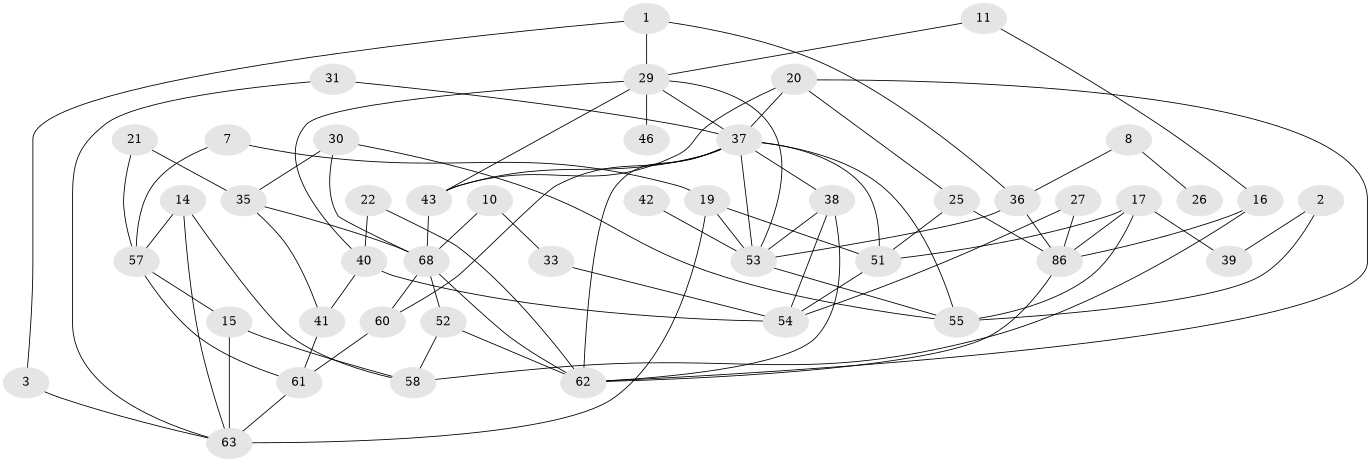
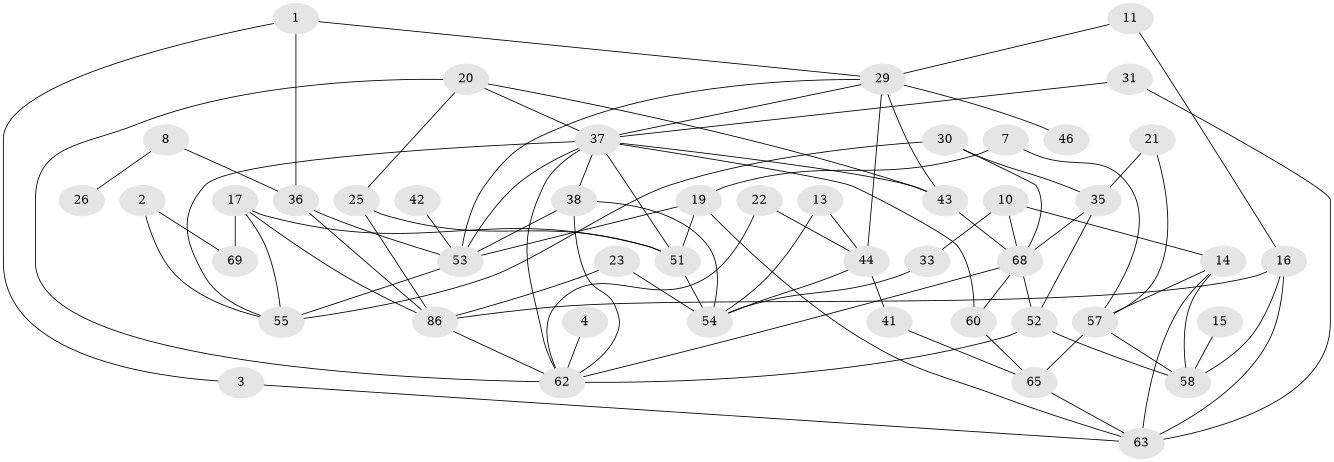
node "13": added
node "27": label "27" -> "23"
edge "10" -- "14": added
edge "35" -- "41": now "35" -- "52"
node "40": label "40" -> "44"
node "39": label "39" -> "69"
edge "57" -- "15": now "57" -- "58"
node "4": added
edge "15" -- "63": now "16" -- "63"
node "61": label "61" -> "65"
